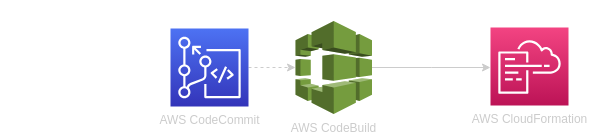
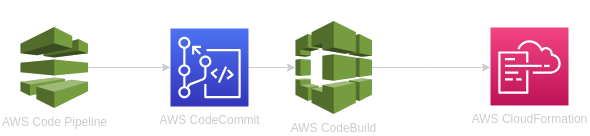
node "AWS Code Pipeline": added
edge "AWS Code Pipeline" -> "AWS CodeCommit": added
edge "AWS CodeCommit" -> "AWS CodeBuild": style dashed -> solid
